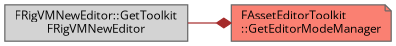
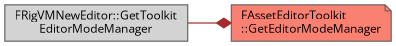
node "FRigVMNewEditor::GetToolkit FRigVMNewEditor": label "FRigVMNewEditor::GetToolkit FRigVMNewEditor" -> "FRigVMNewEditor::GetToolkit EditorModeManager"
